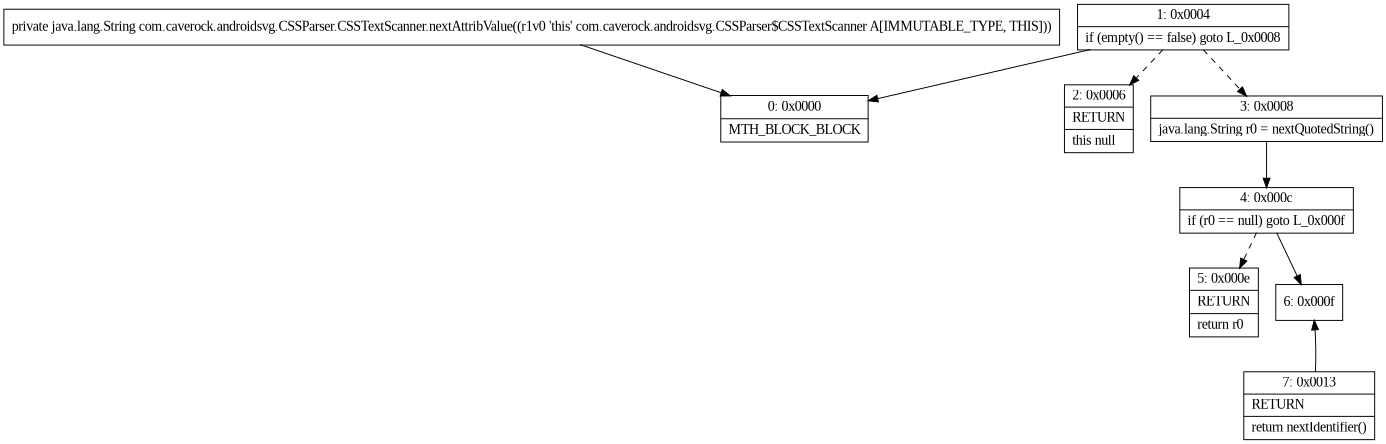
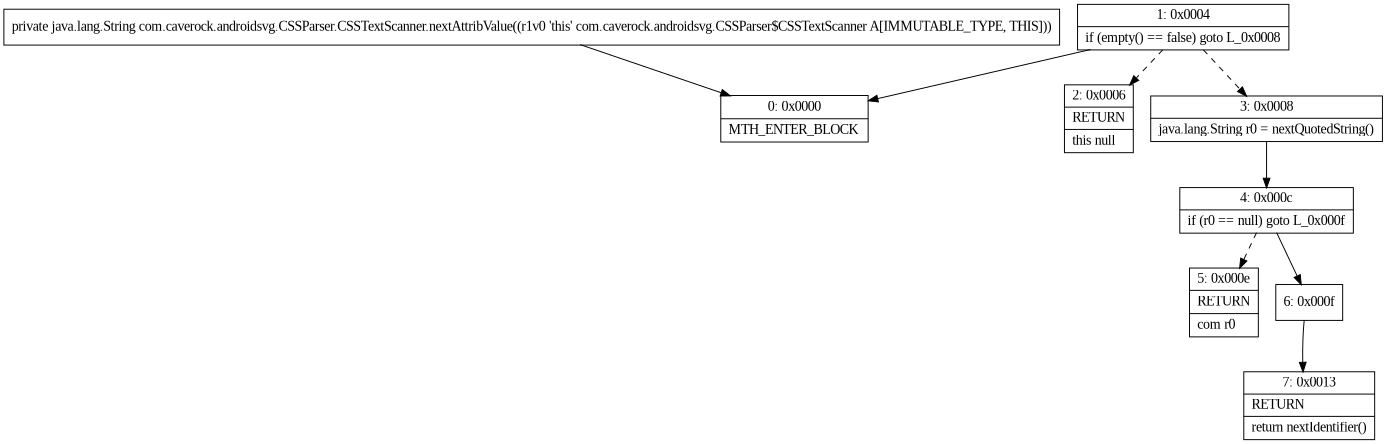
node "0: 0x0000": text "MTH_BLOCK_BLOCK" -> "MTH_ENTER_BLOCK"
node "5: 0x000e": text "return r0" -> "com r0"
edge "7: 0x0013" -> "6: 0x000f": reversed
